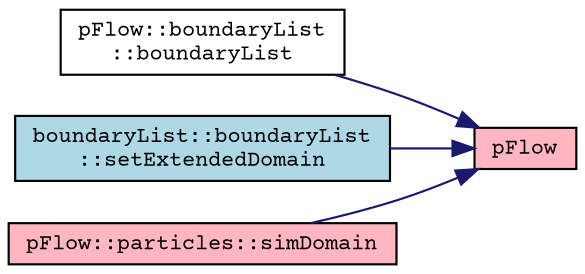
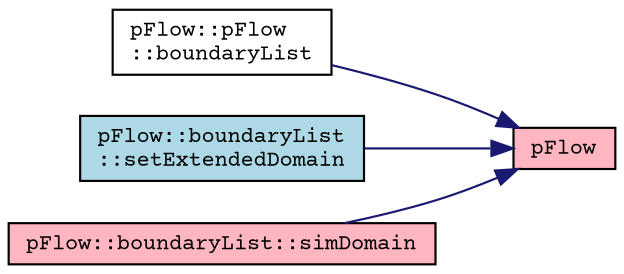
node "pFlow::boundaryList ::boundaryList": label "pFlow::boundaryList ::boundaryList" -> "pFlow::pFlow ::boundaryList"
node "boundaryList::boundaryList ::setExtendedDomain": label "boundaryList::boundaryList ::setExtendedDomain" -> "pFlow::boundaryList ::setExtendedDomain"
node "pFlow::particles::simDomain": label "pFlow::particles::simDomain" -> "pFlow::boundaryList::simDomain"
